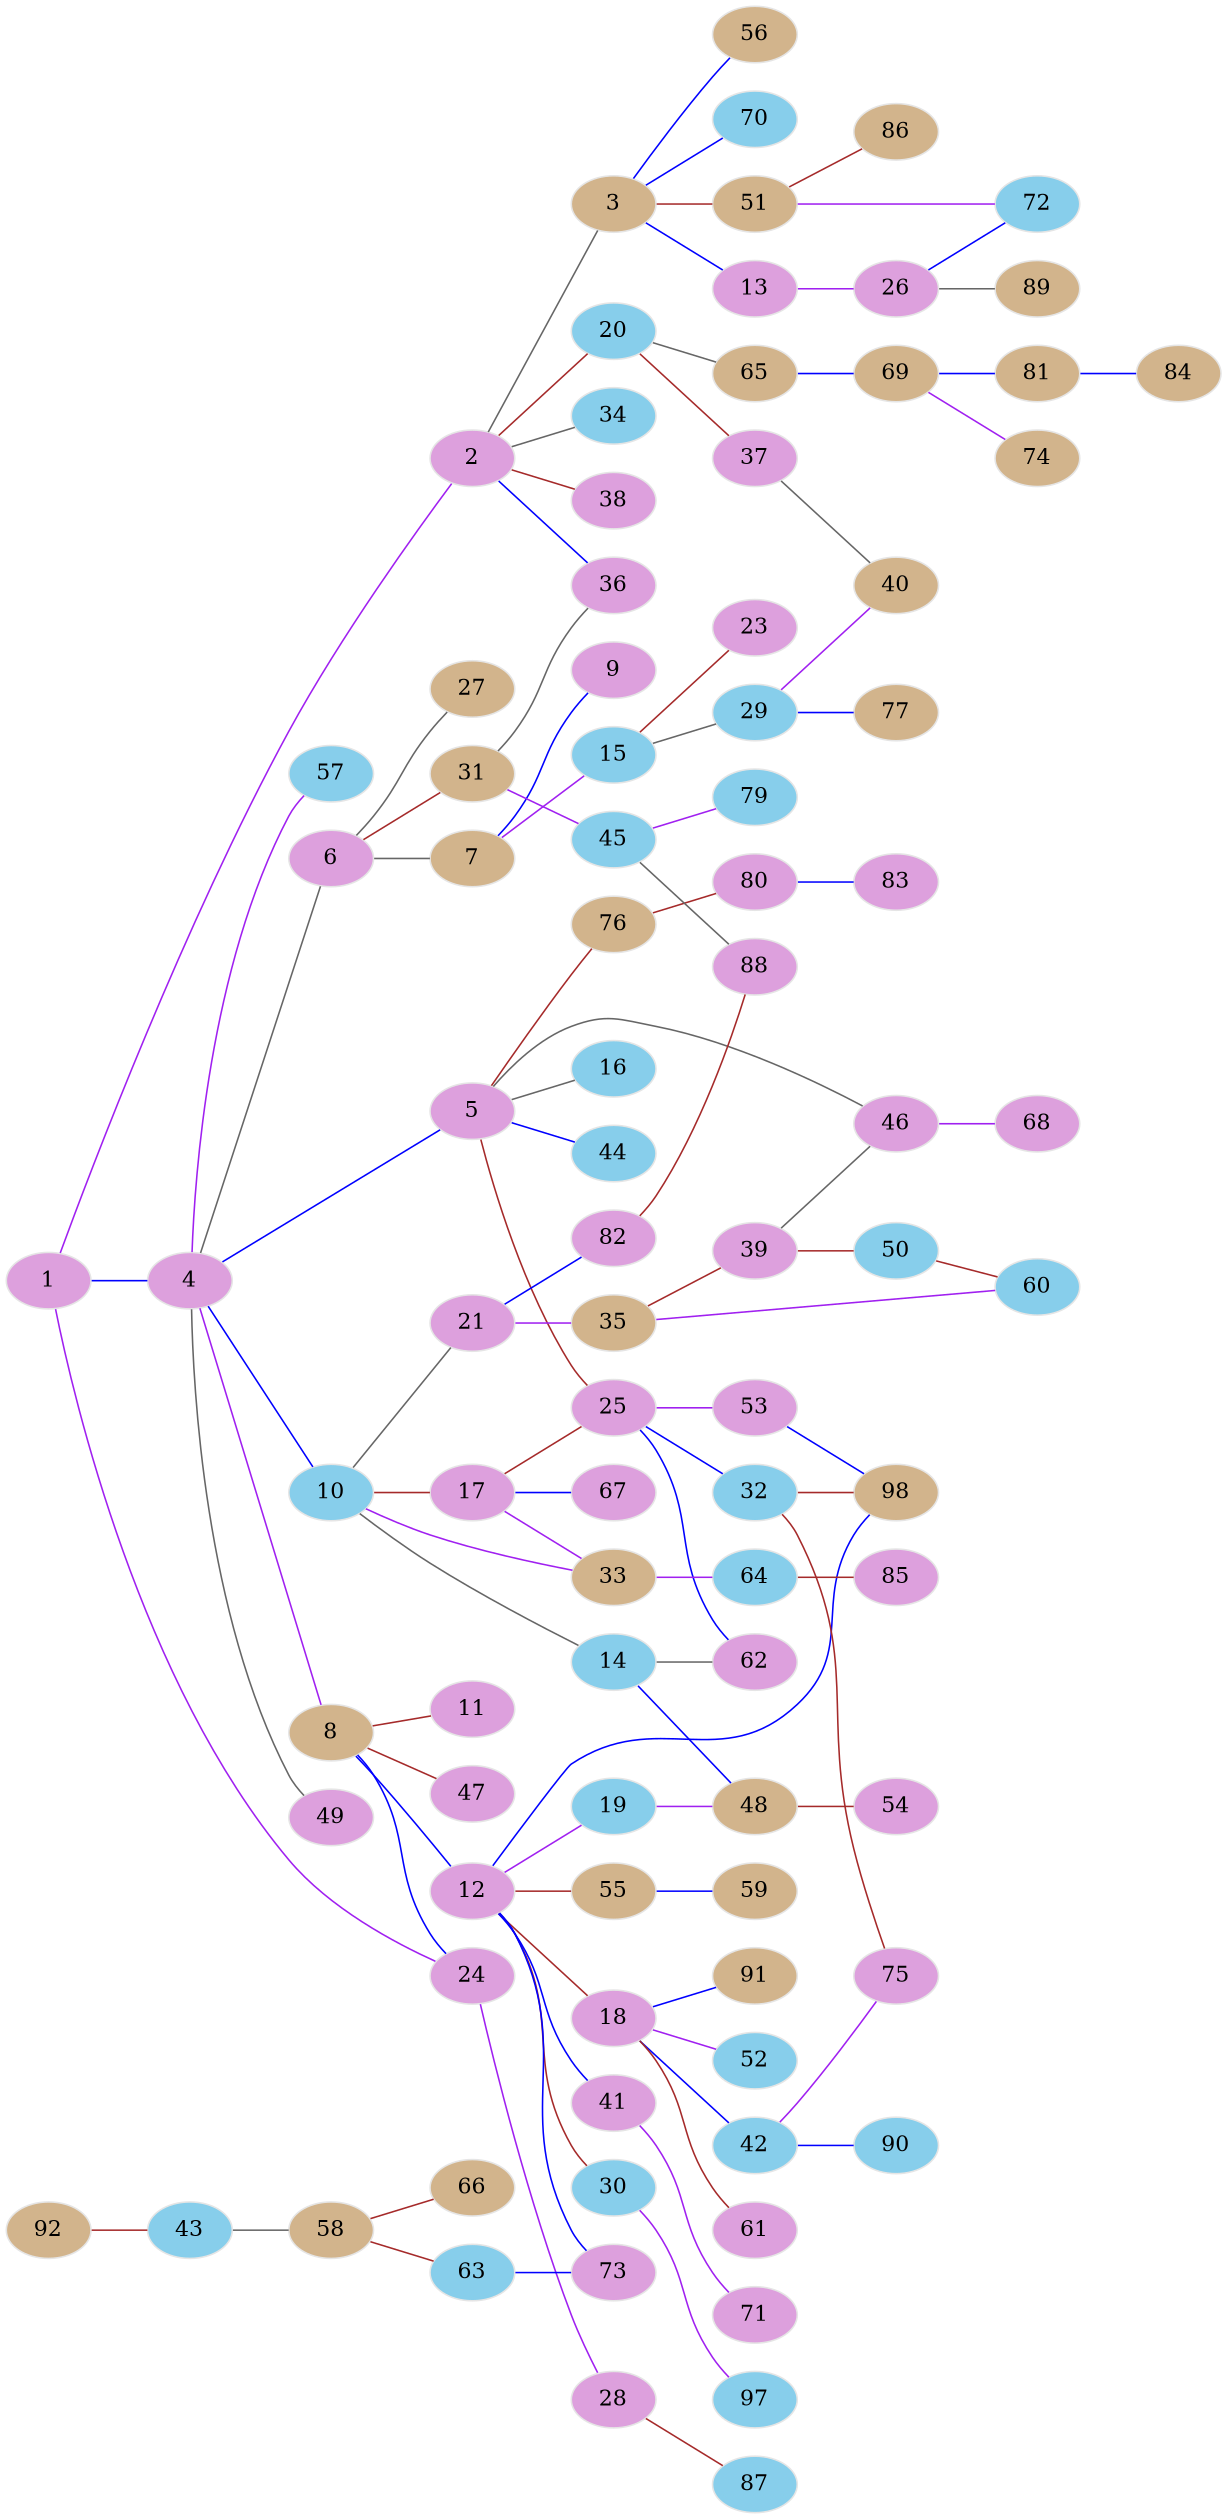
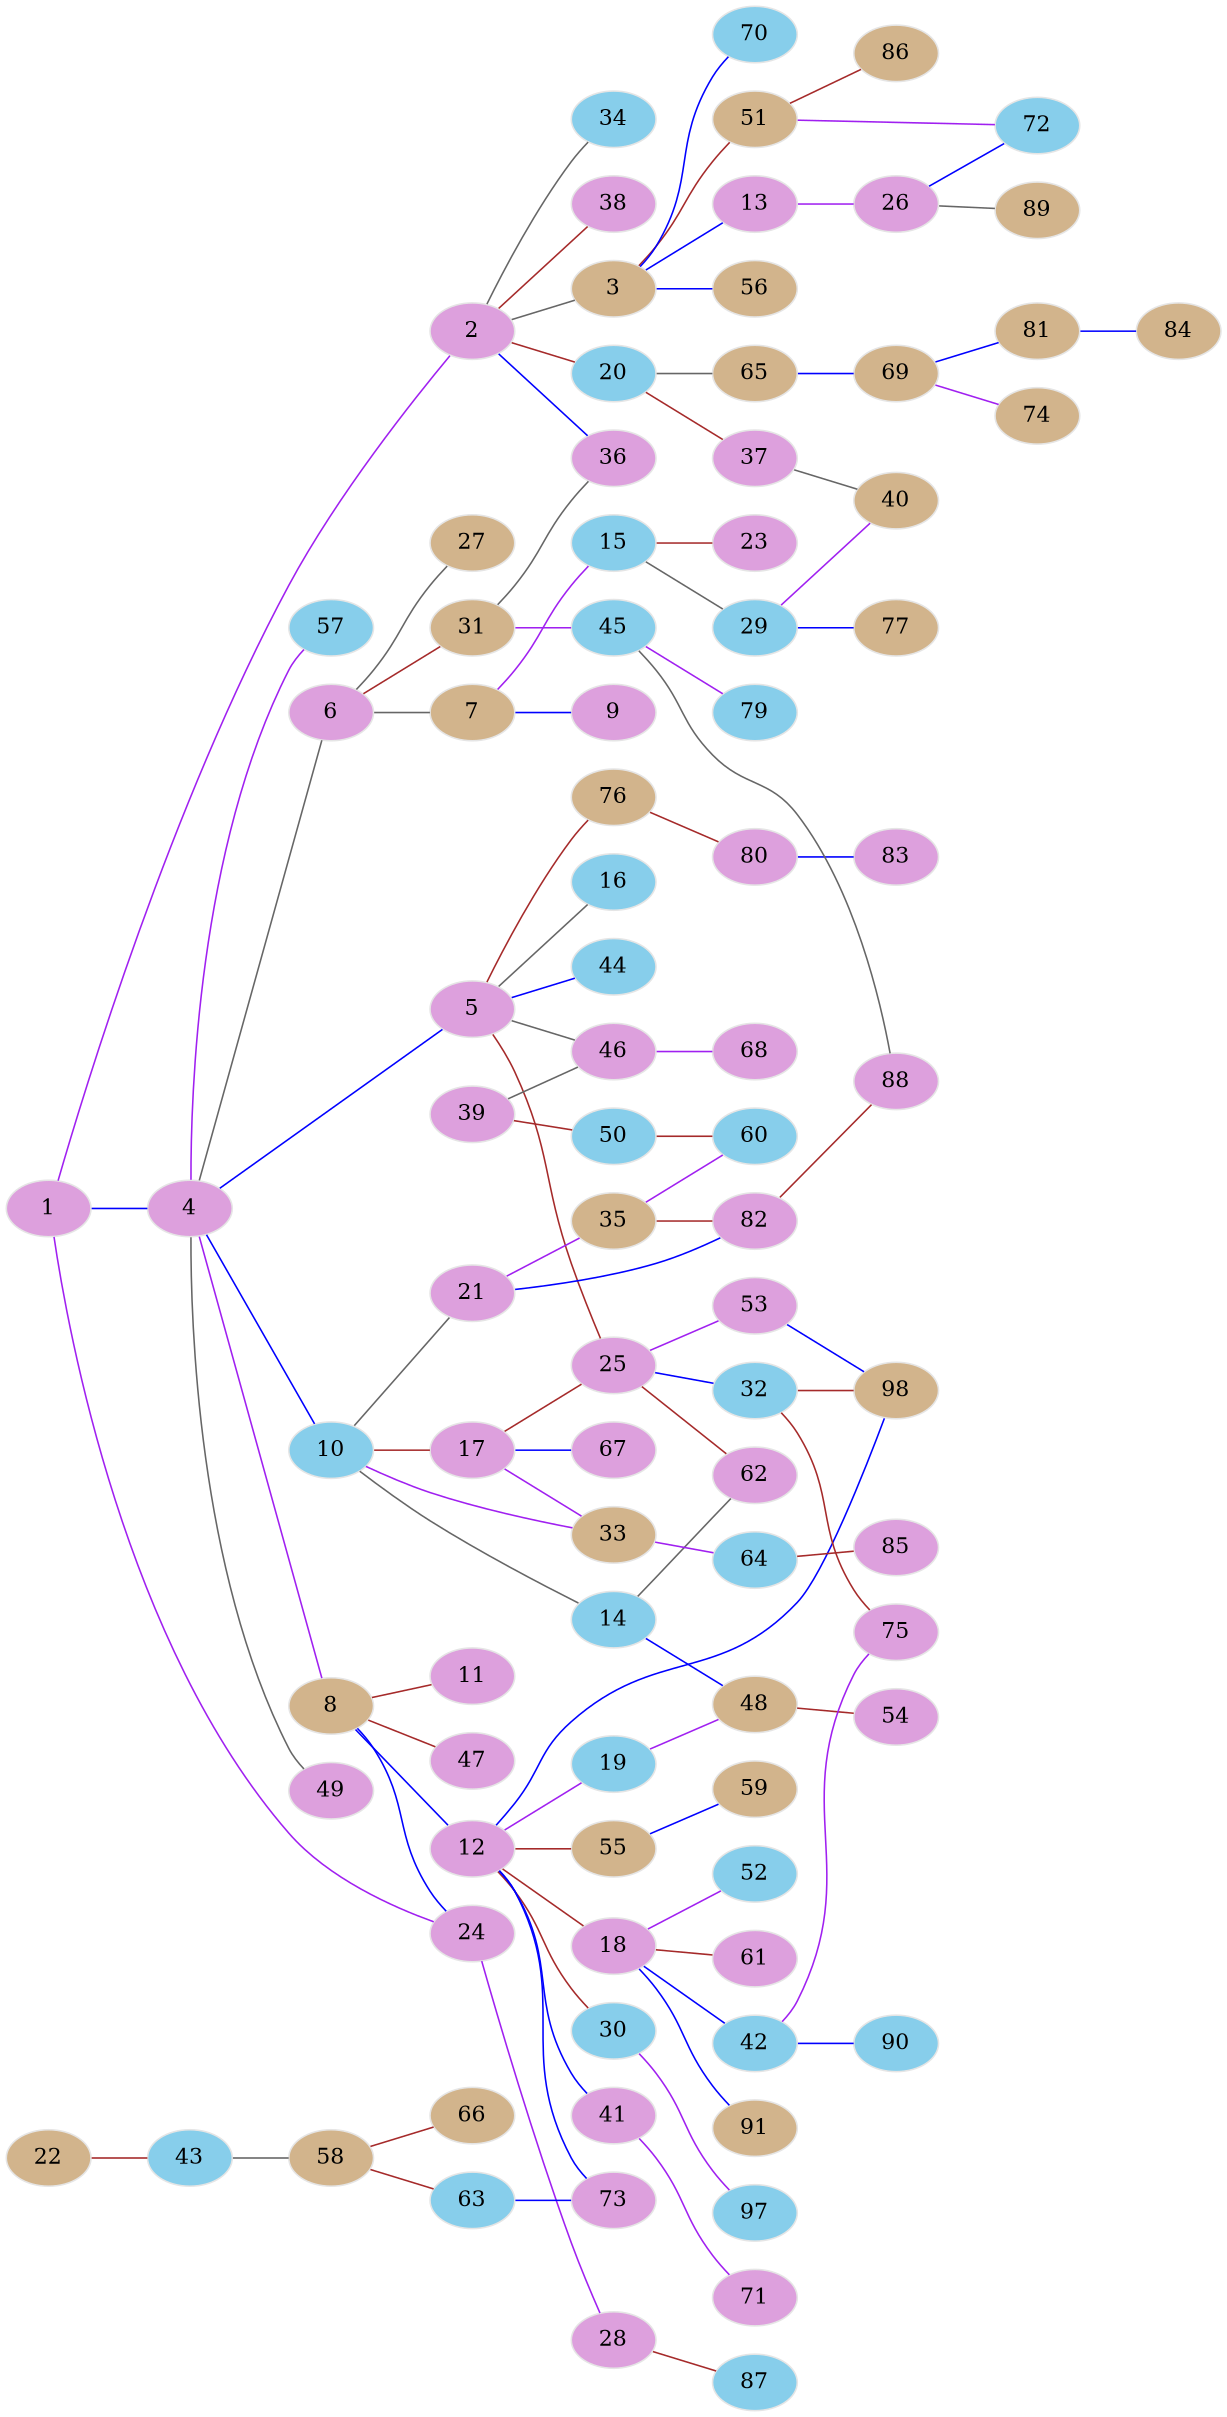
edge "39" -- "35": now "82" -- "35"
edge "25" -- "62": color blue -> brown
node "92": label "92" -> "22"
